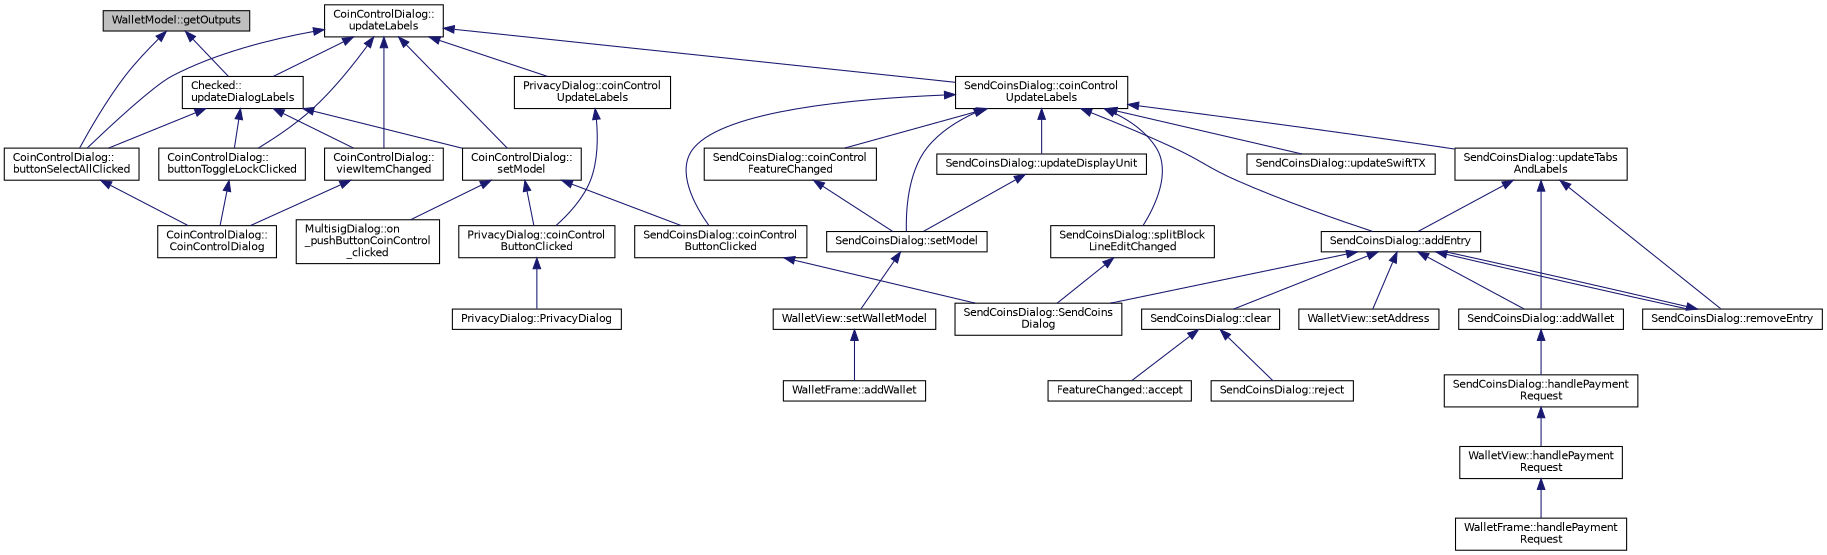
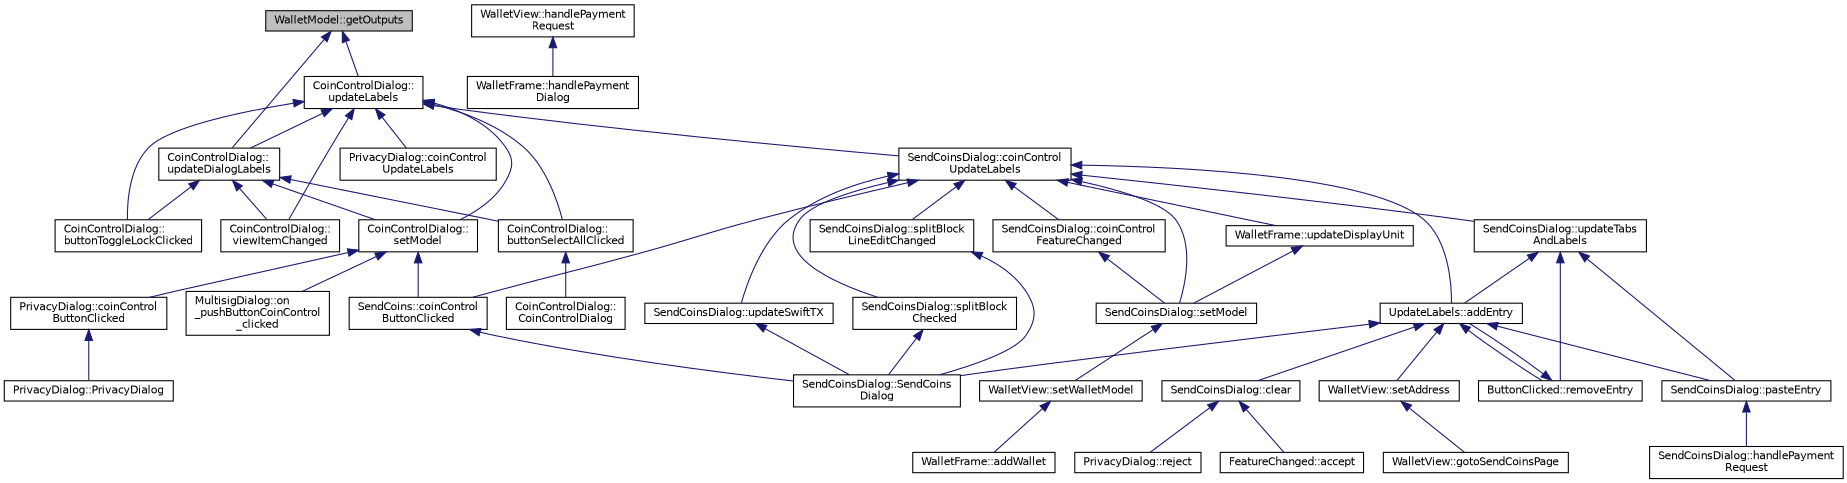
edge "CoinControlDialog:: buttonSelectAllClicked" -> "WalletModel::getOutputs": now "CoinControlDialog:: updateLabels" -> "WalletModel::getOutputs"
node "Checked:: updateDialogLabels": label "Checked:: updateDialogLabels" -> "CoinControlDialog:: updateDialogLabels"
node "SendCoinsDialog::updateDisplayUnit": label "SendCoinsDialog::updateDisplayUnit" -> "WalletFrame::updateDisplayUnit"
edge "PrivacyDialog::coinControl ButtonClicked" -> "PrivacyDialog::coinControl UpdateLabels": removed
edge "CoinControlDialog:: CoinControlDialog" -> "CoinControlDialog:: viewItemChanged": removed
edge "CoinControlDialog:: CoinControlDialog" -> "CoinControlDialog:: buttonToggleLockClicked": removed
node "SendCoinsDialog::coinControl ButtonClicked": label "SendCoinsDialog::coinControl ButtonClicked" -> "SendCoins::coinControl ButtonClicked"
node "SendCoinsDialog::addEntry": label "SendCoinsDialog::addEntry" -> "UpdateLabels::addEntry"
node "SendCoinsDialog::splitBlock Checked": added
node "SendCoinsDialog::addWallet": label "SendCoinsDialog::addWallet" -> "SendCoinsDialog::pasteEntry"
node "SendCoinsDialog::removeEntry": label "SendCoinsDialog::removeEntry" -> "ButtonClicked::removeEntry"
edge "SendCoinsDialog::SendCoins Dialog" -> "SendCoinsDialog::updateSwiftTX": added
node "SendCoinsDialog::reject": label "SendCoinsDialog::reject" -> "PrivacyDialog::reject"
edge "WalletView::handlePayment Request" -> "SendCoinsDialog::handlePayment Request": removed
node "WalletView::gotoSendCoinsPage": added
node "WalletFrame::handlePayment Request": label "WalletFrame::handlePayment Request" -> "WalletFrame::handlePayment Dialog"
